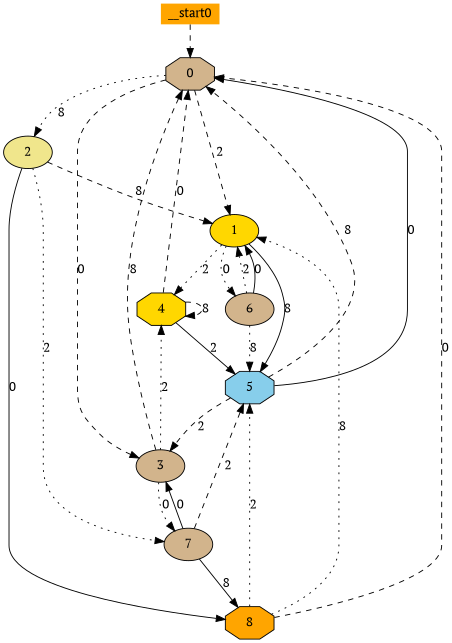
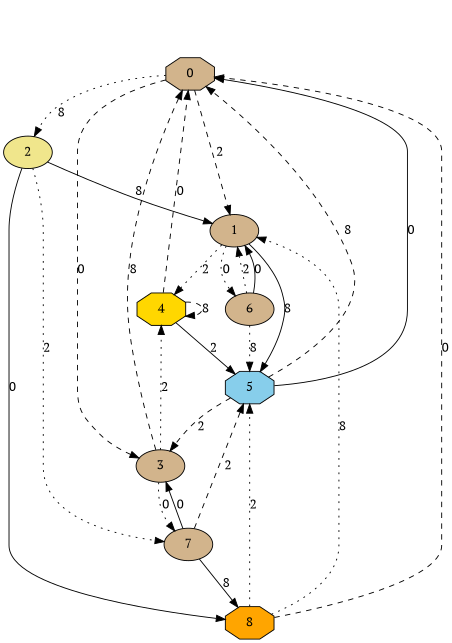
node "__start0": removed
edge "2" -> "1": style dashed -> solid
node "1": fillcolor gold -> tan
